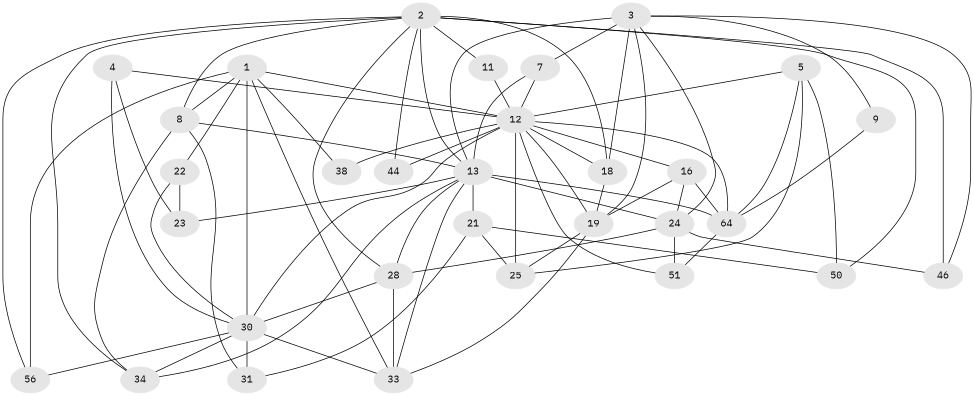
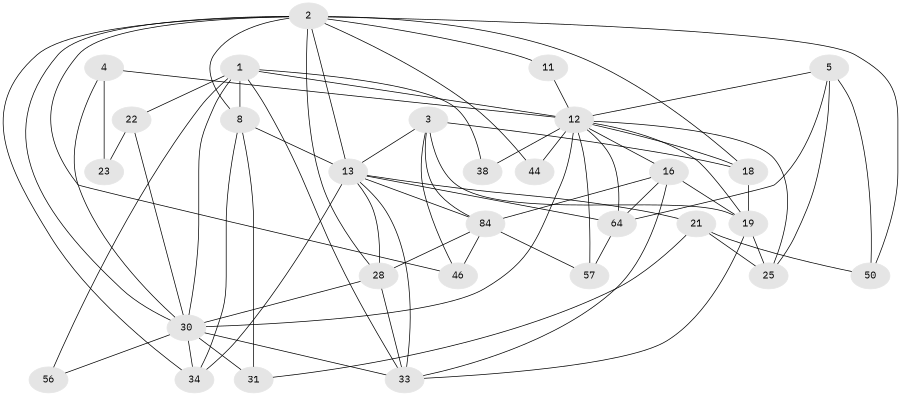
edge "2" -- "56": now "2" -- "30"
node "7": removed
node "9": removed
edge "13" -- "23": removed
node "24": label "24" -> "84"
node "51": label "51" -> "57"
edge "16" -- "33": added
